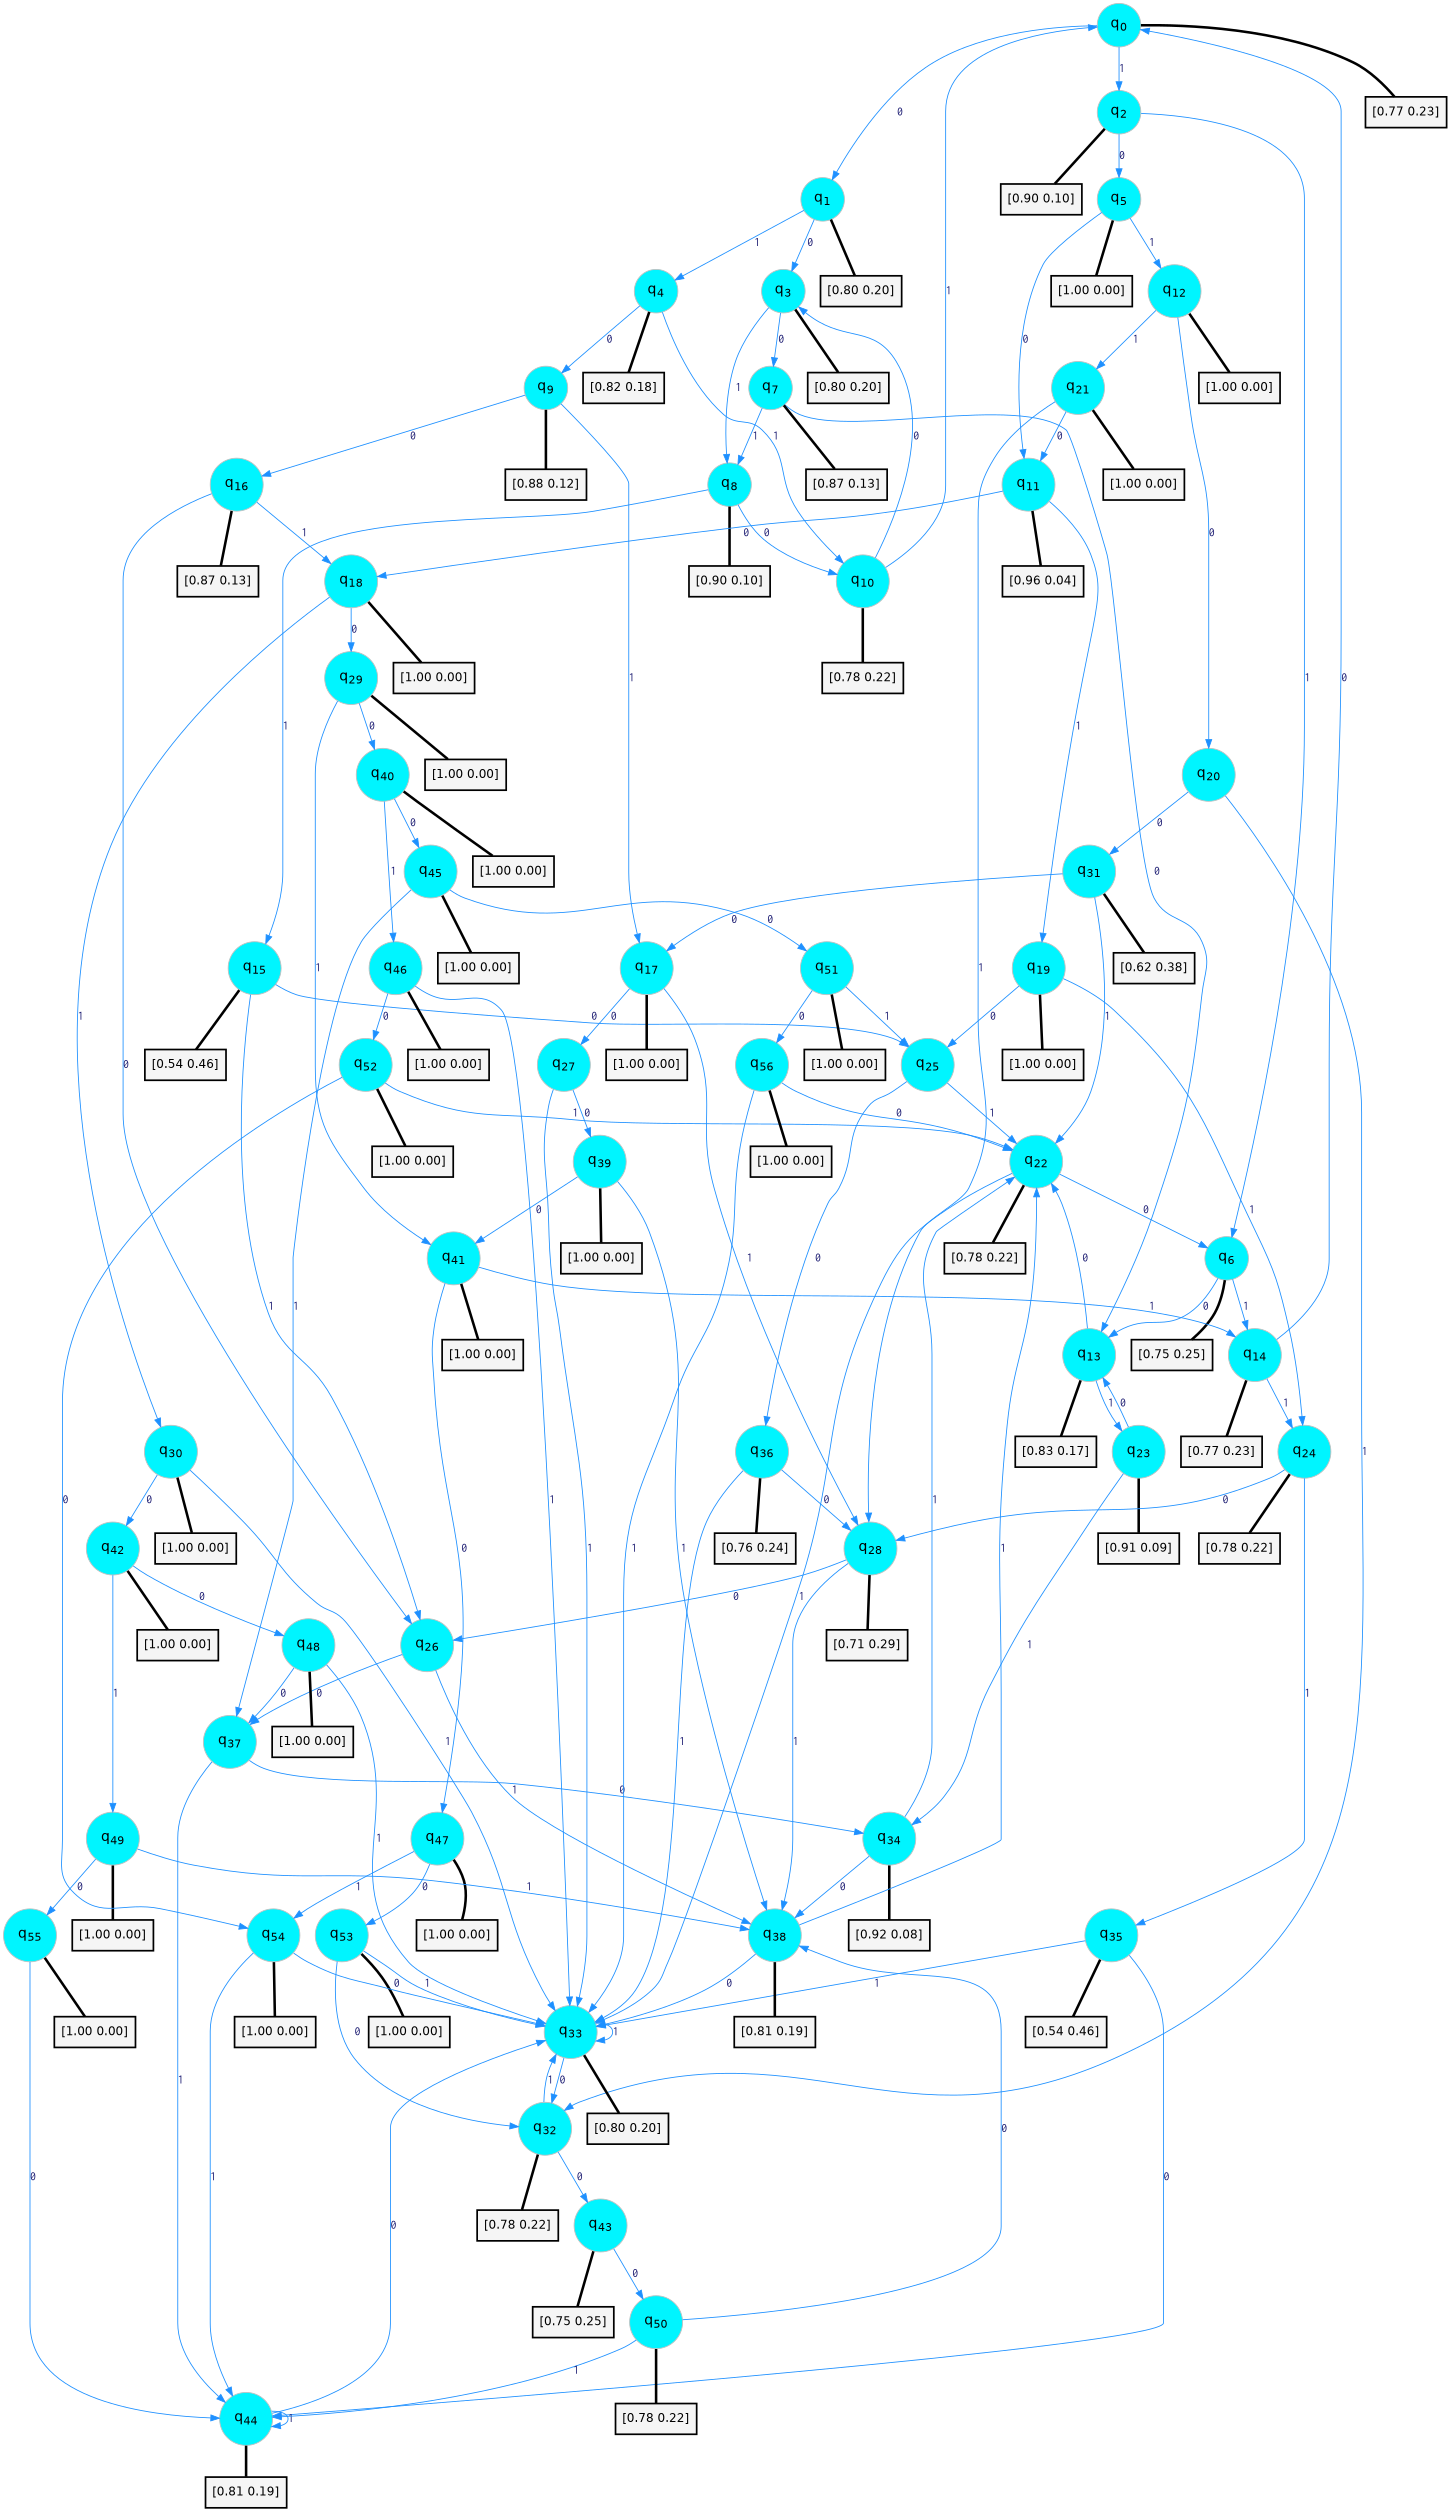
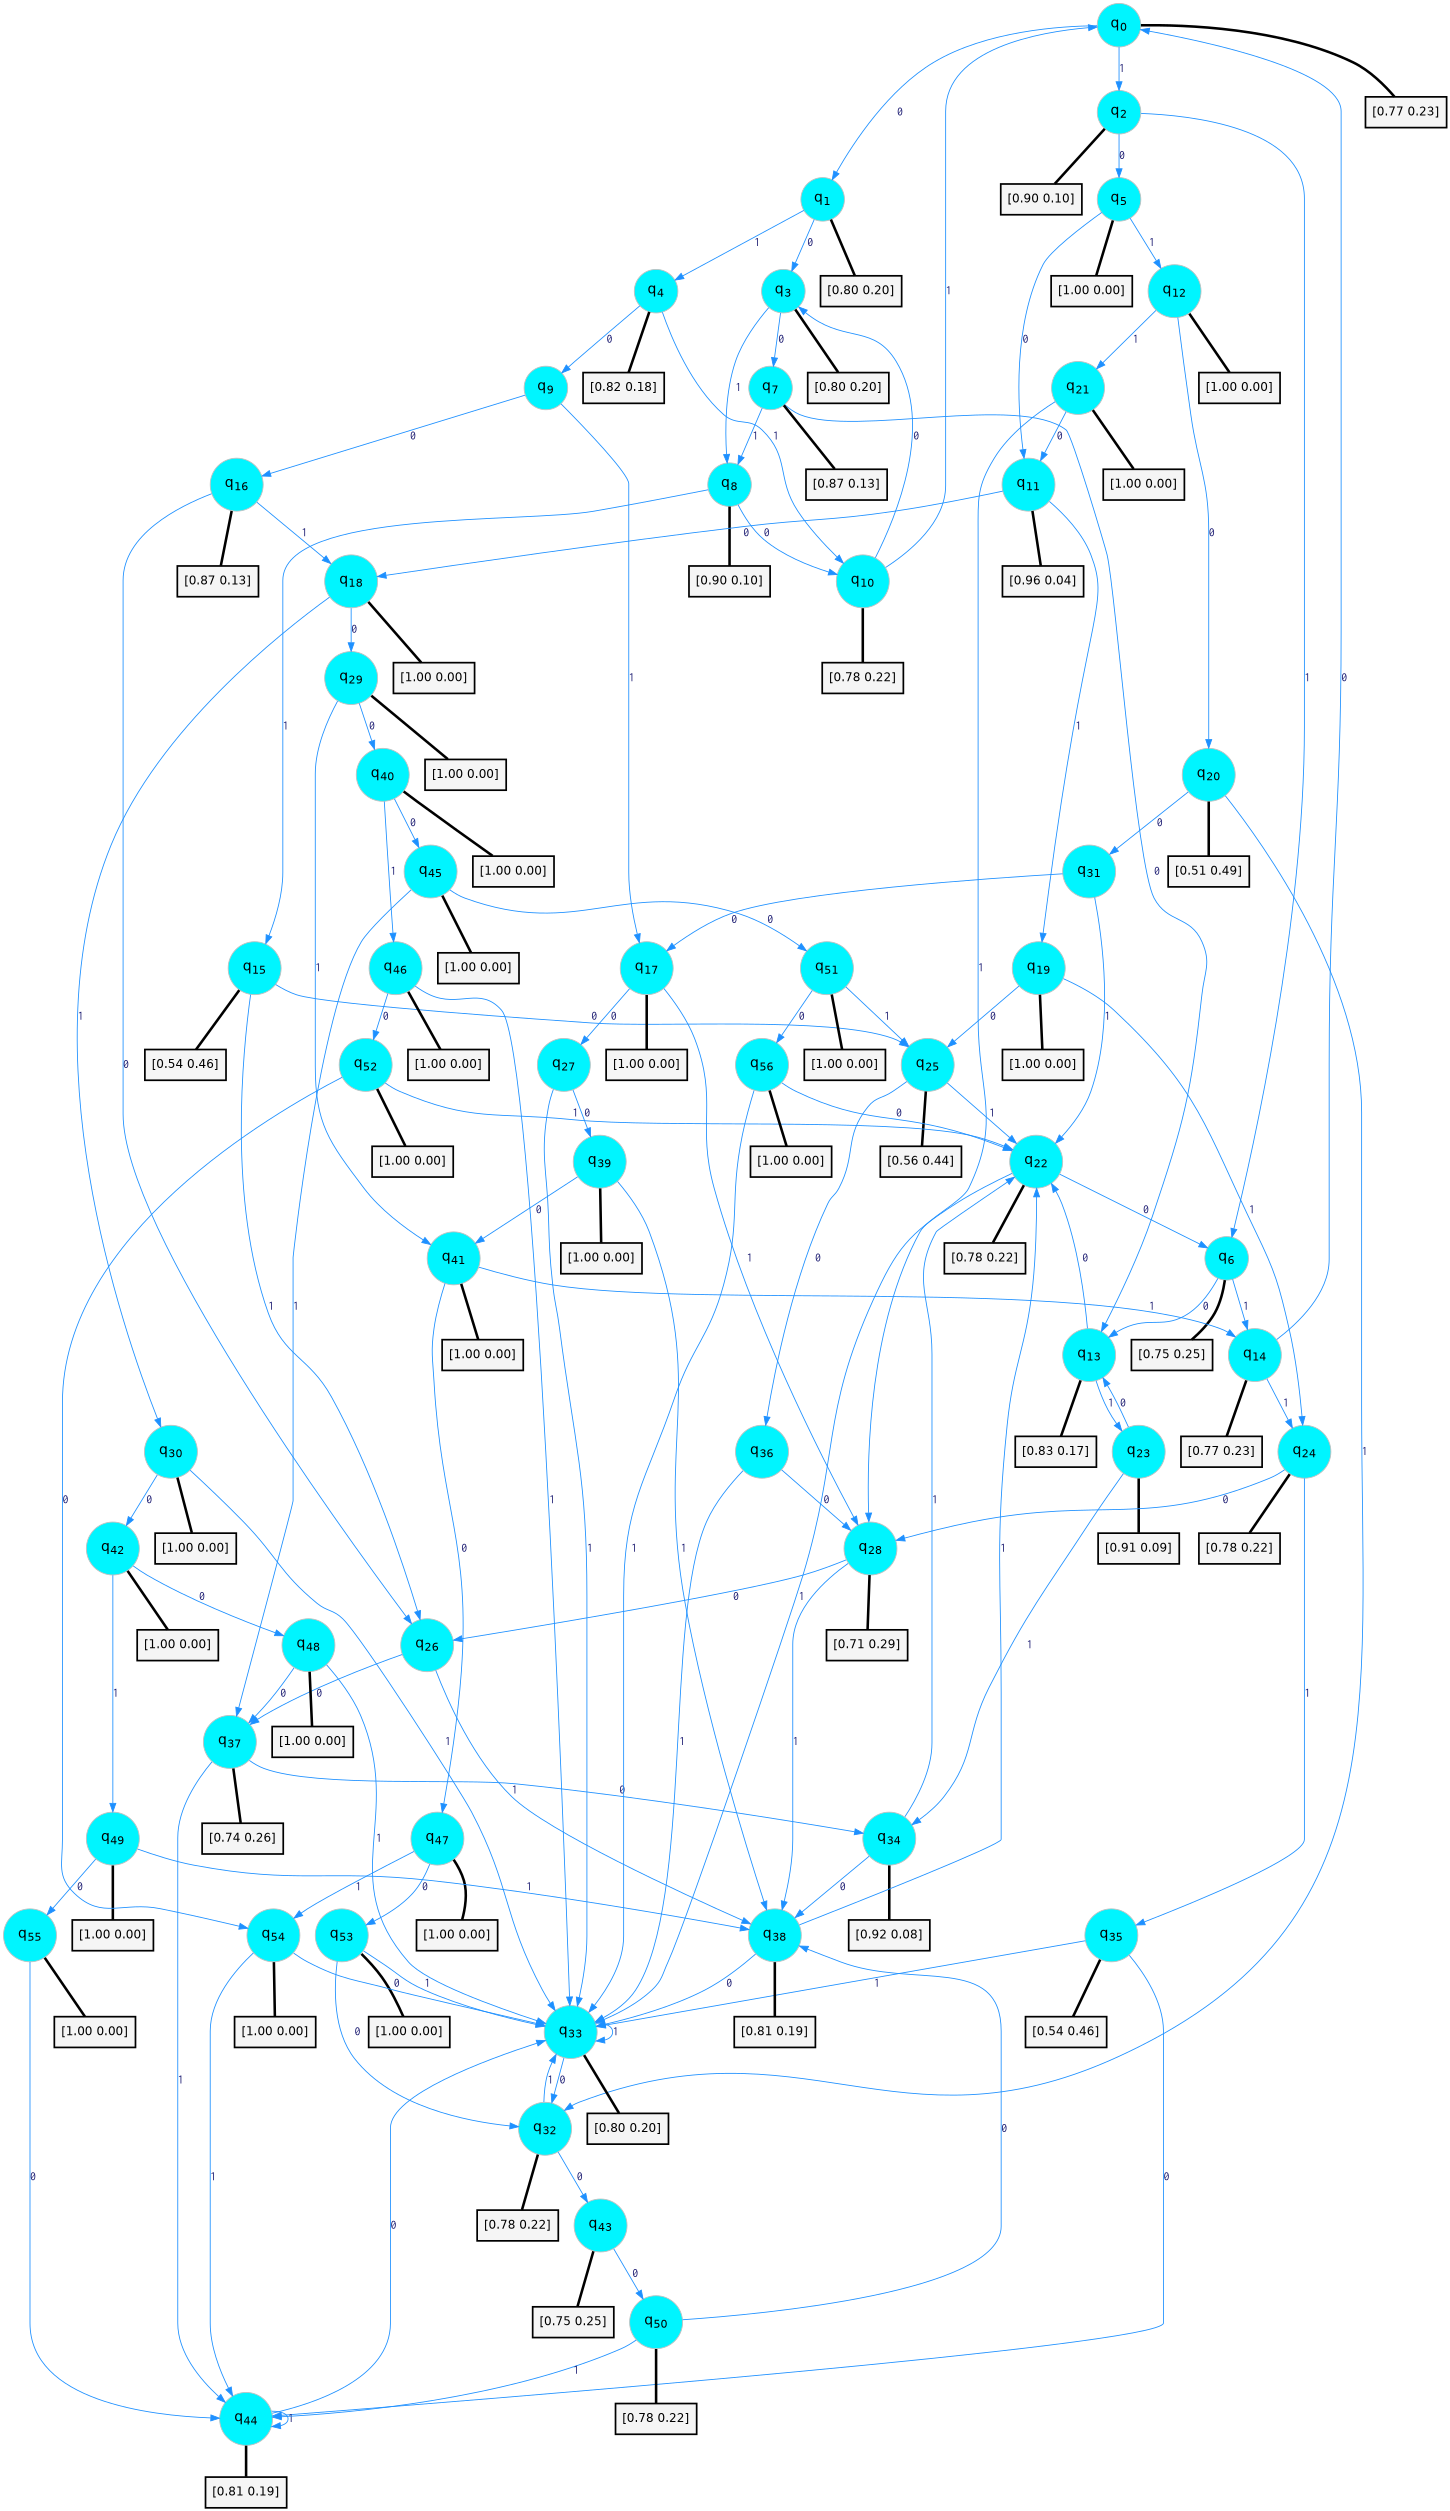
node "[0.88 0.12]": removed
node "[0.51 0.49]": added
node "[0.62 0.38]": removed
node "[0.56 0.44]": added
node "[0.76 0.24]": removed
node "[0.74 0.26]": added
